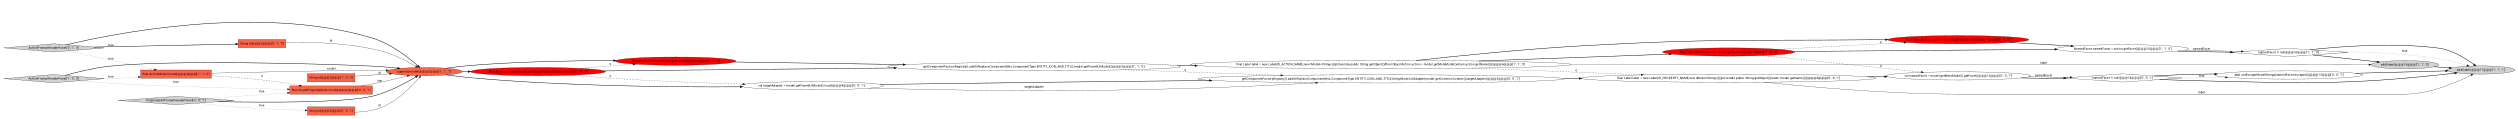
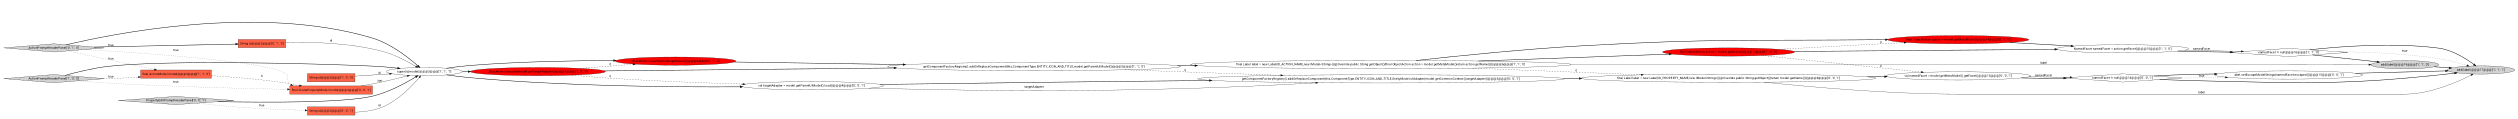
edge "final ActionModel model@@@2@@@['1', '1', '0']" -> "super(id,model)@@@3@@@['1', '1', '1']": removed, label "model"
node "super(id,model)@@@3@@@['1', '1', '1']": fillcolor tomato -> white
edge "ActionPromptHeaderPanel['1', '0', '0']" -> "final ActionModel model@@@2@@@['1', '1', '0']": style dotted -> dashed
edge "PropertyEditPromptHeaderPanel['0', '0', '1']" -> "final ScalarPropertyModel model@@@2@@@['0', '0', '1']": now "ActionPromptHeaderPanel['0', '1', '0']" -> "final ScalarPropertyModel model@@@2@@@['0', '0', '1']"
